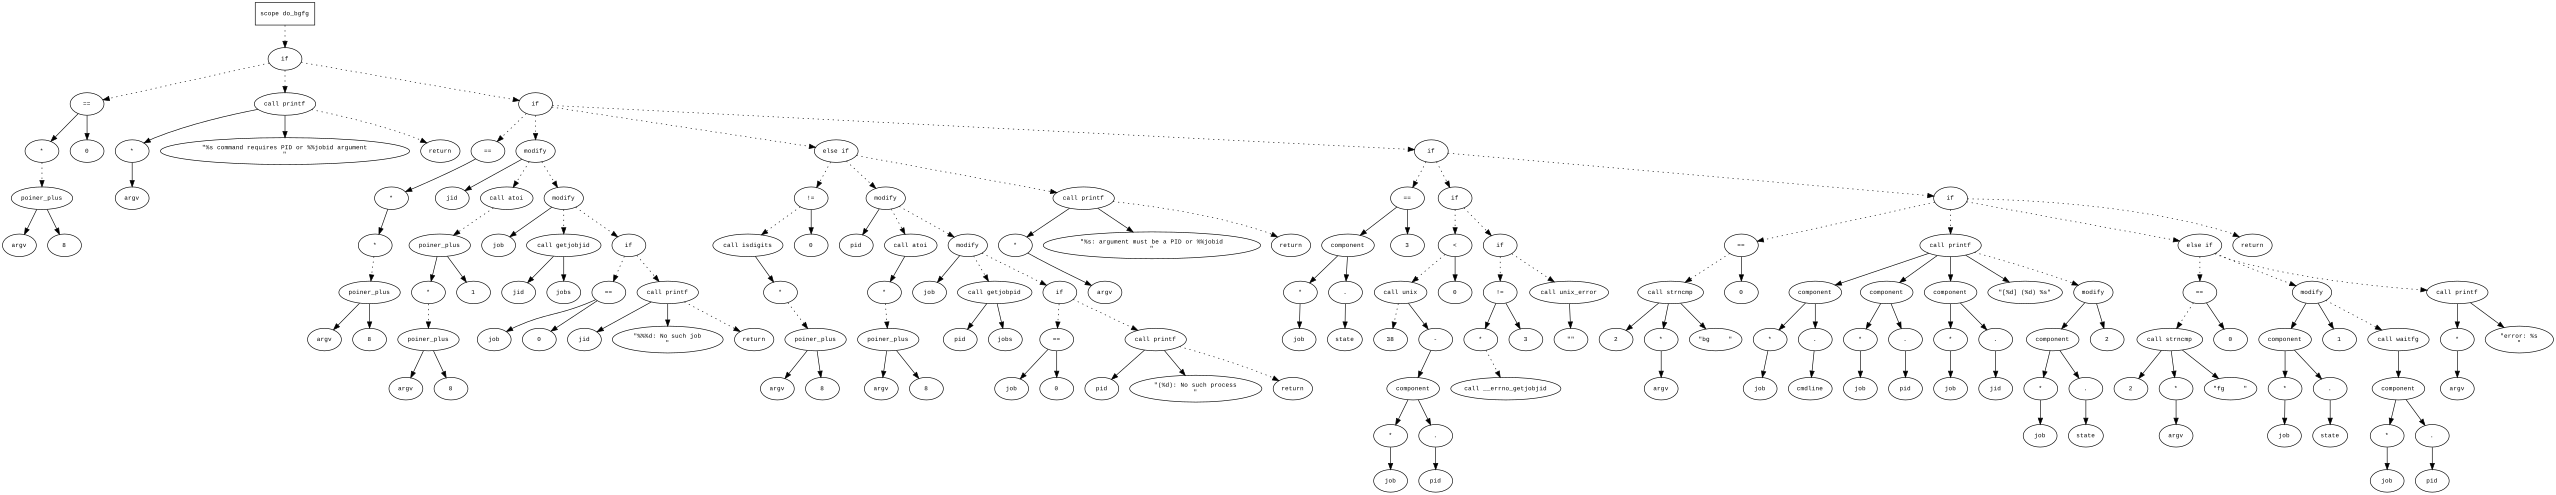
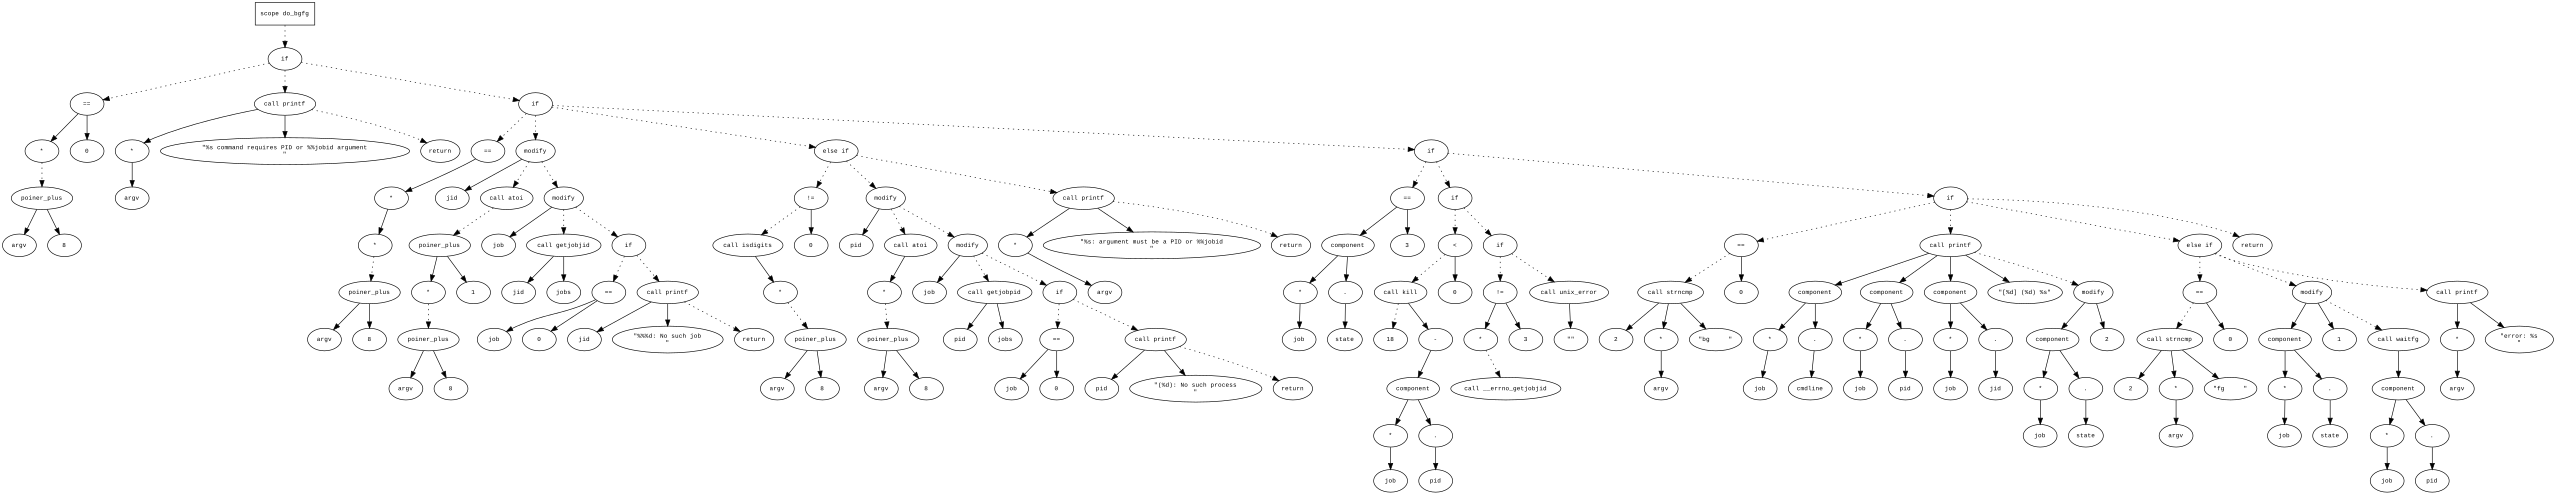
node "call unix": label "call unix" -> "call kill"
node "38": label "38" -> "18"
